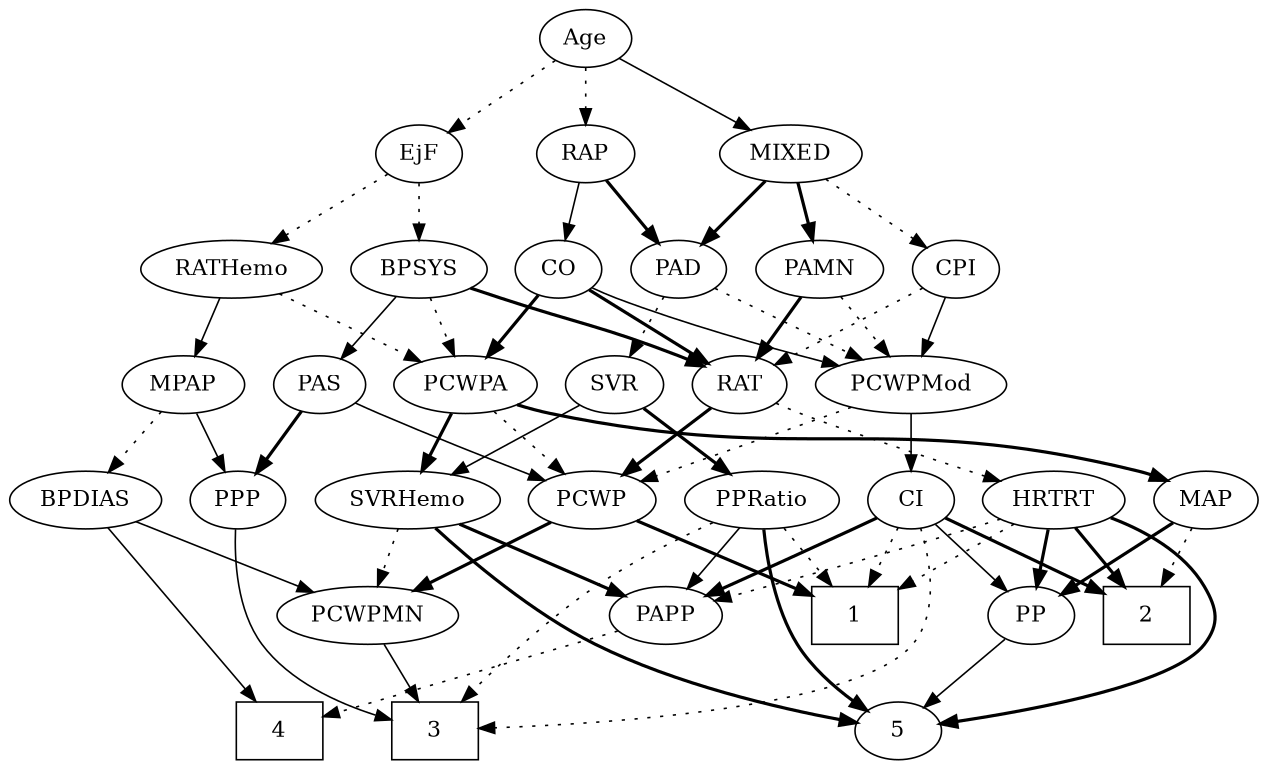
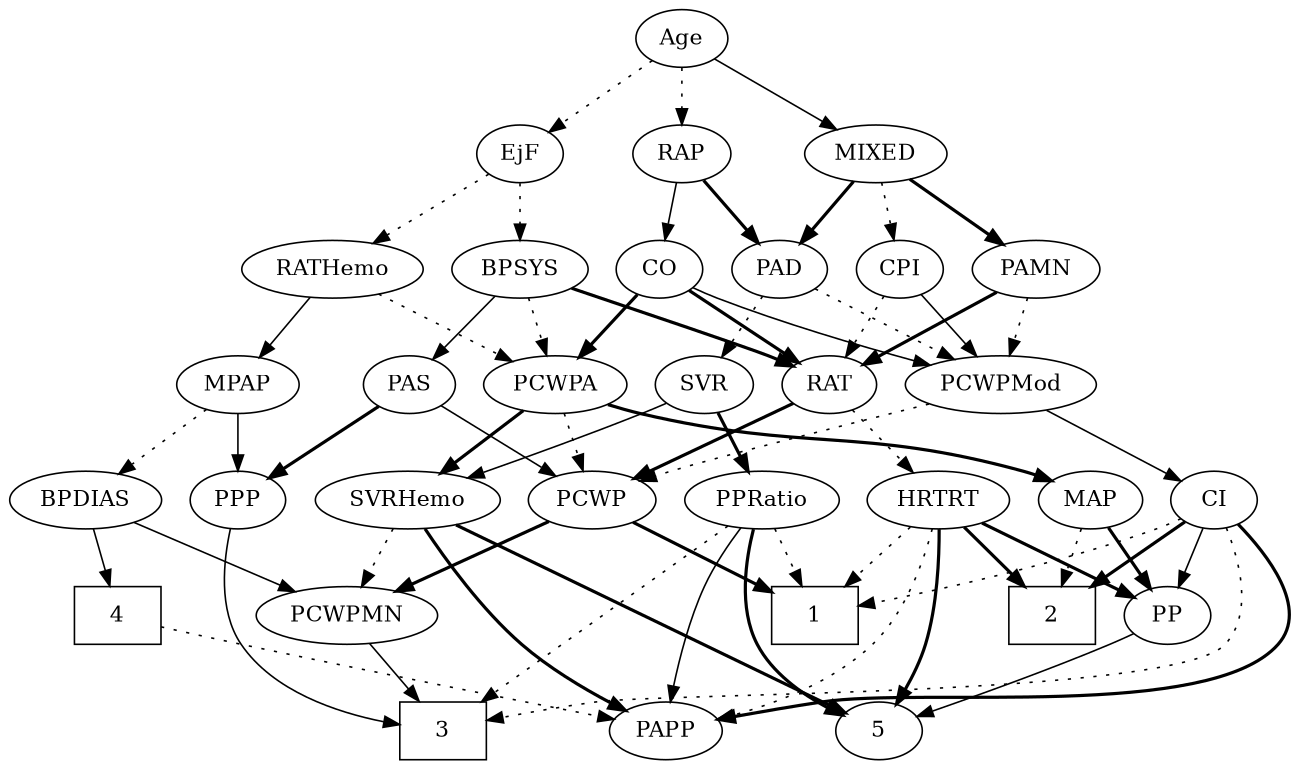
edge "PAPP" -> "4": reversed
